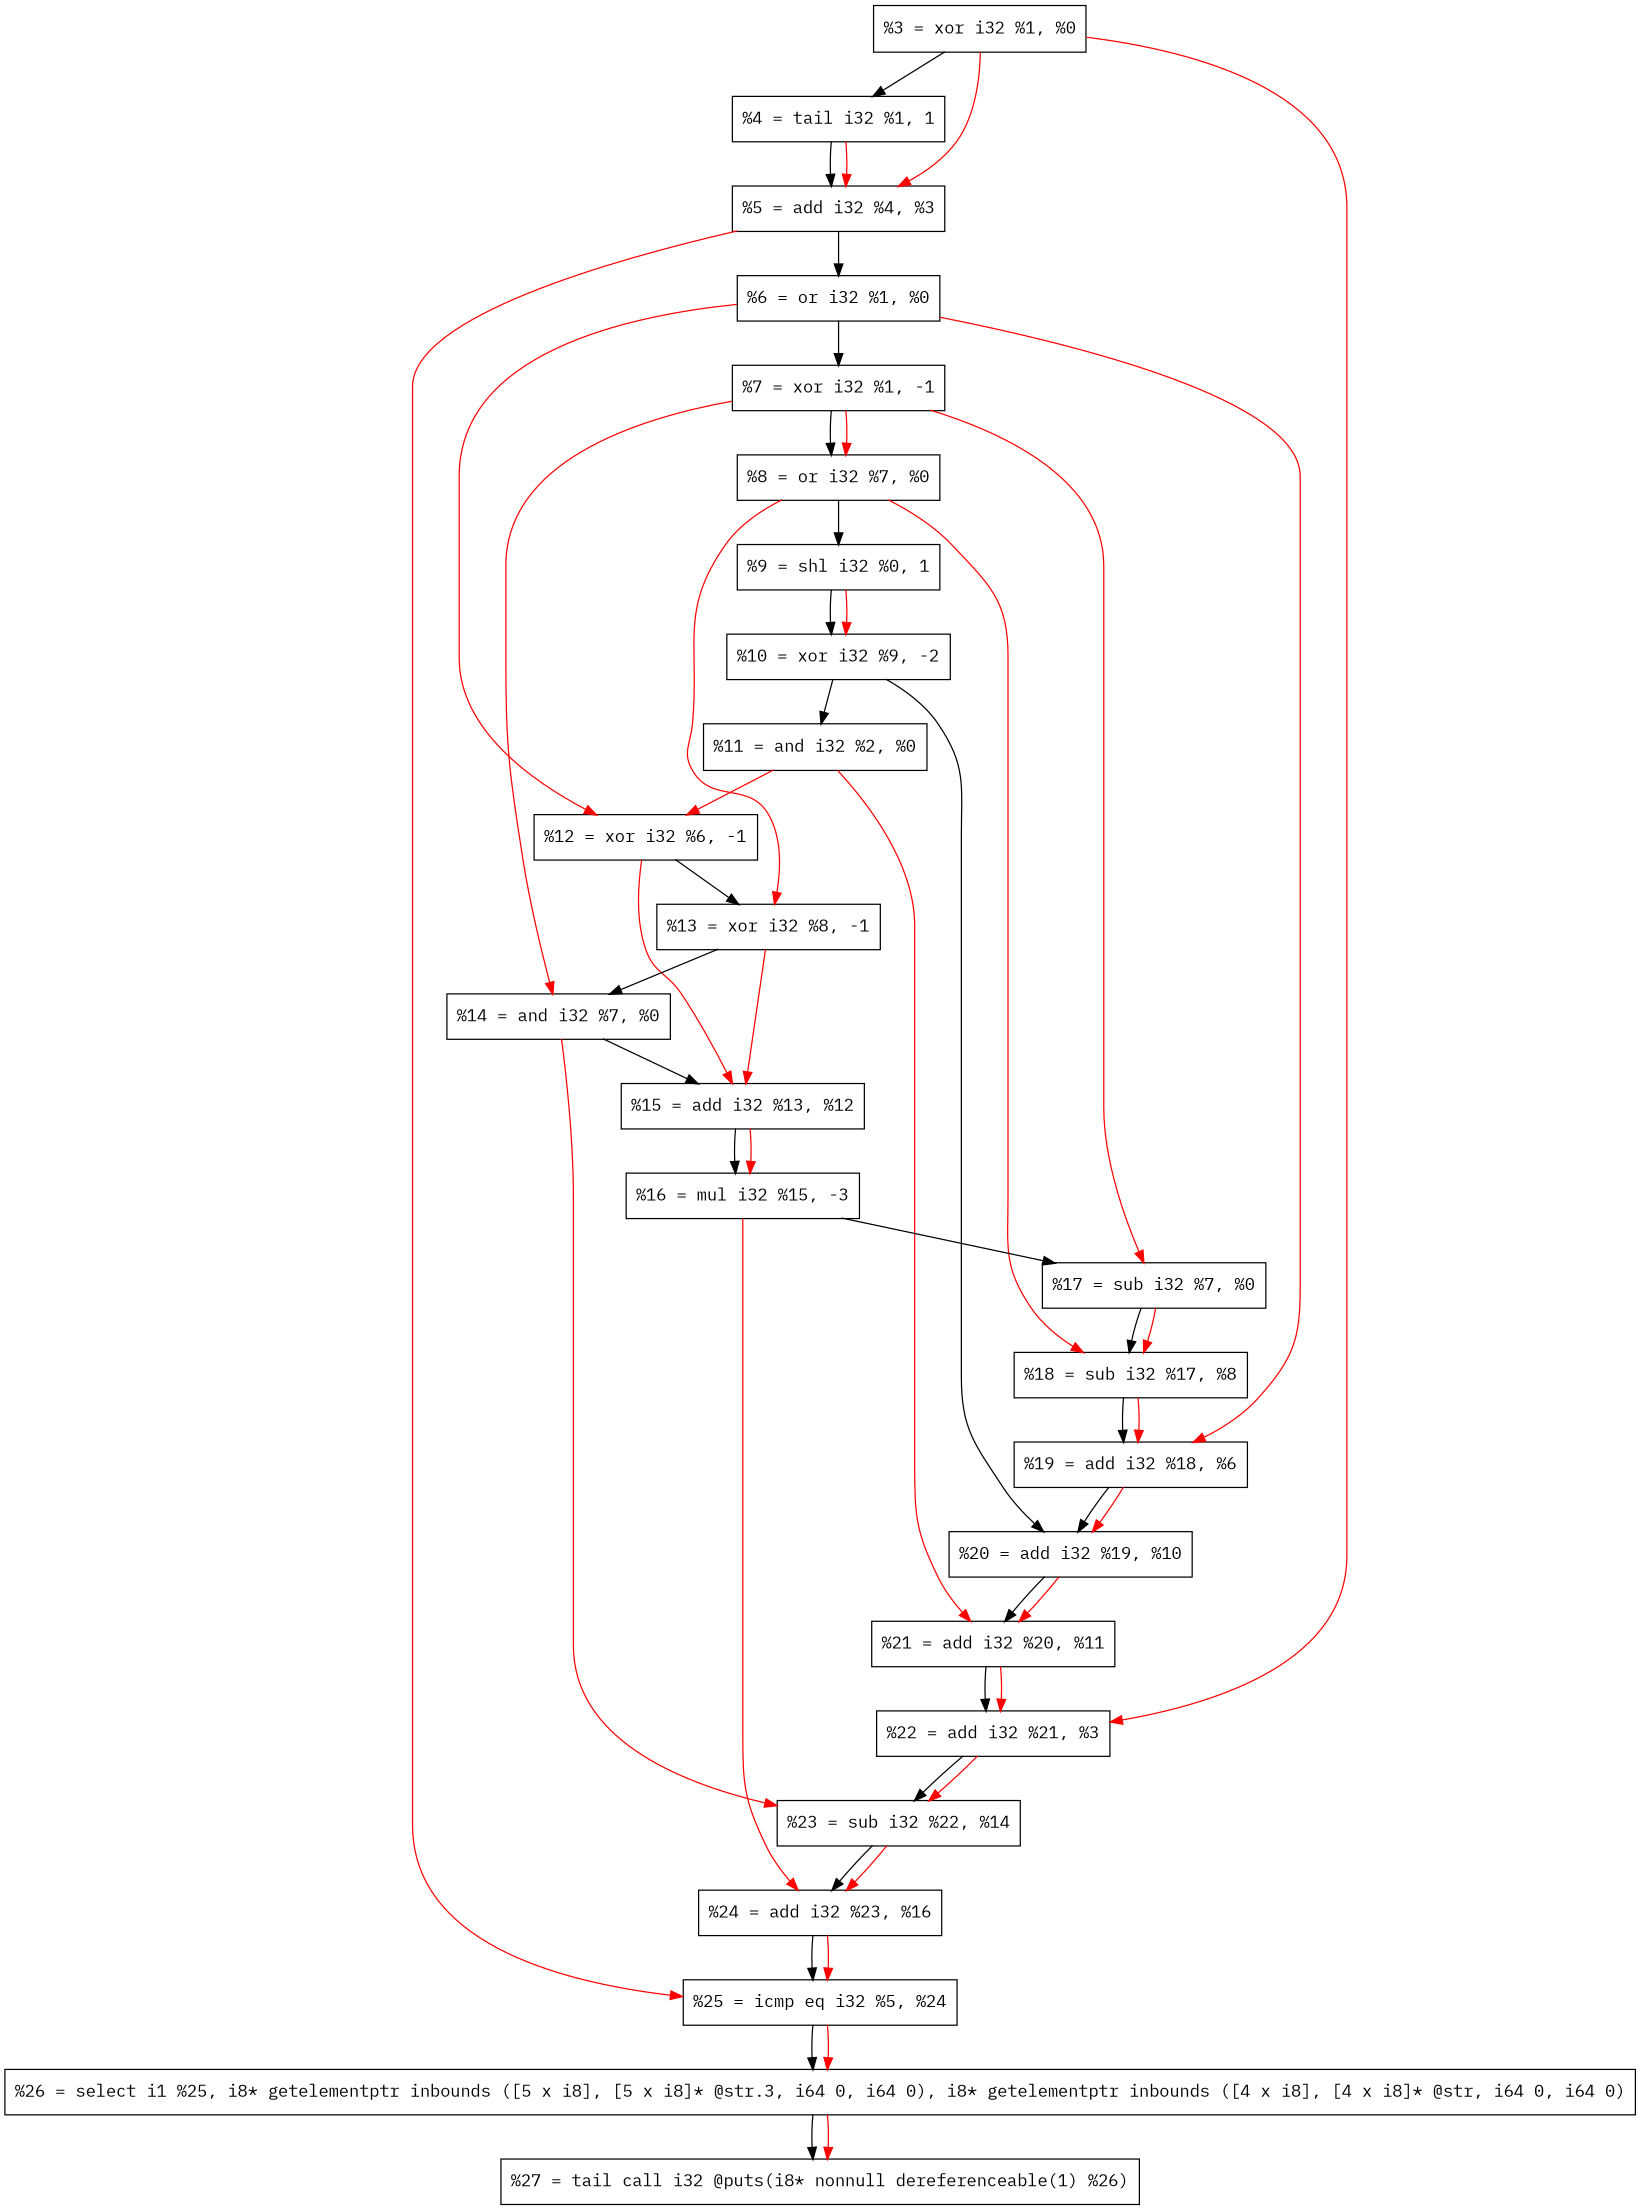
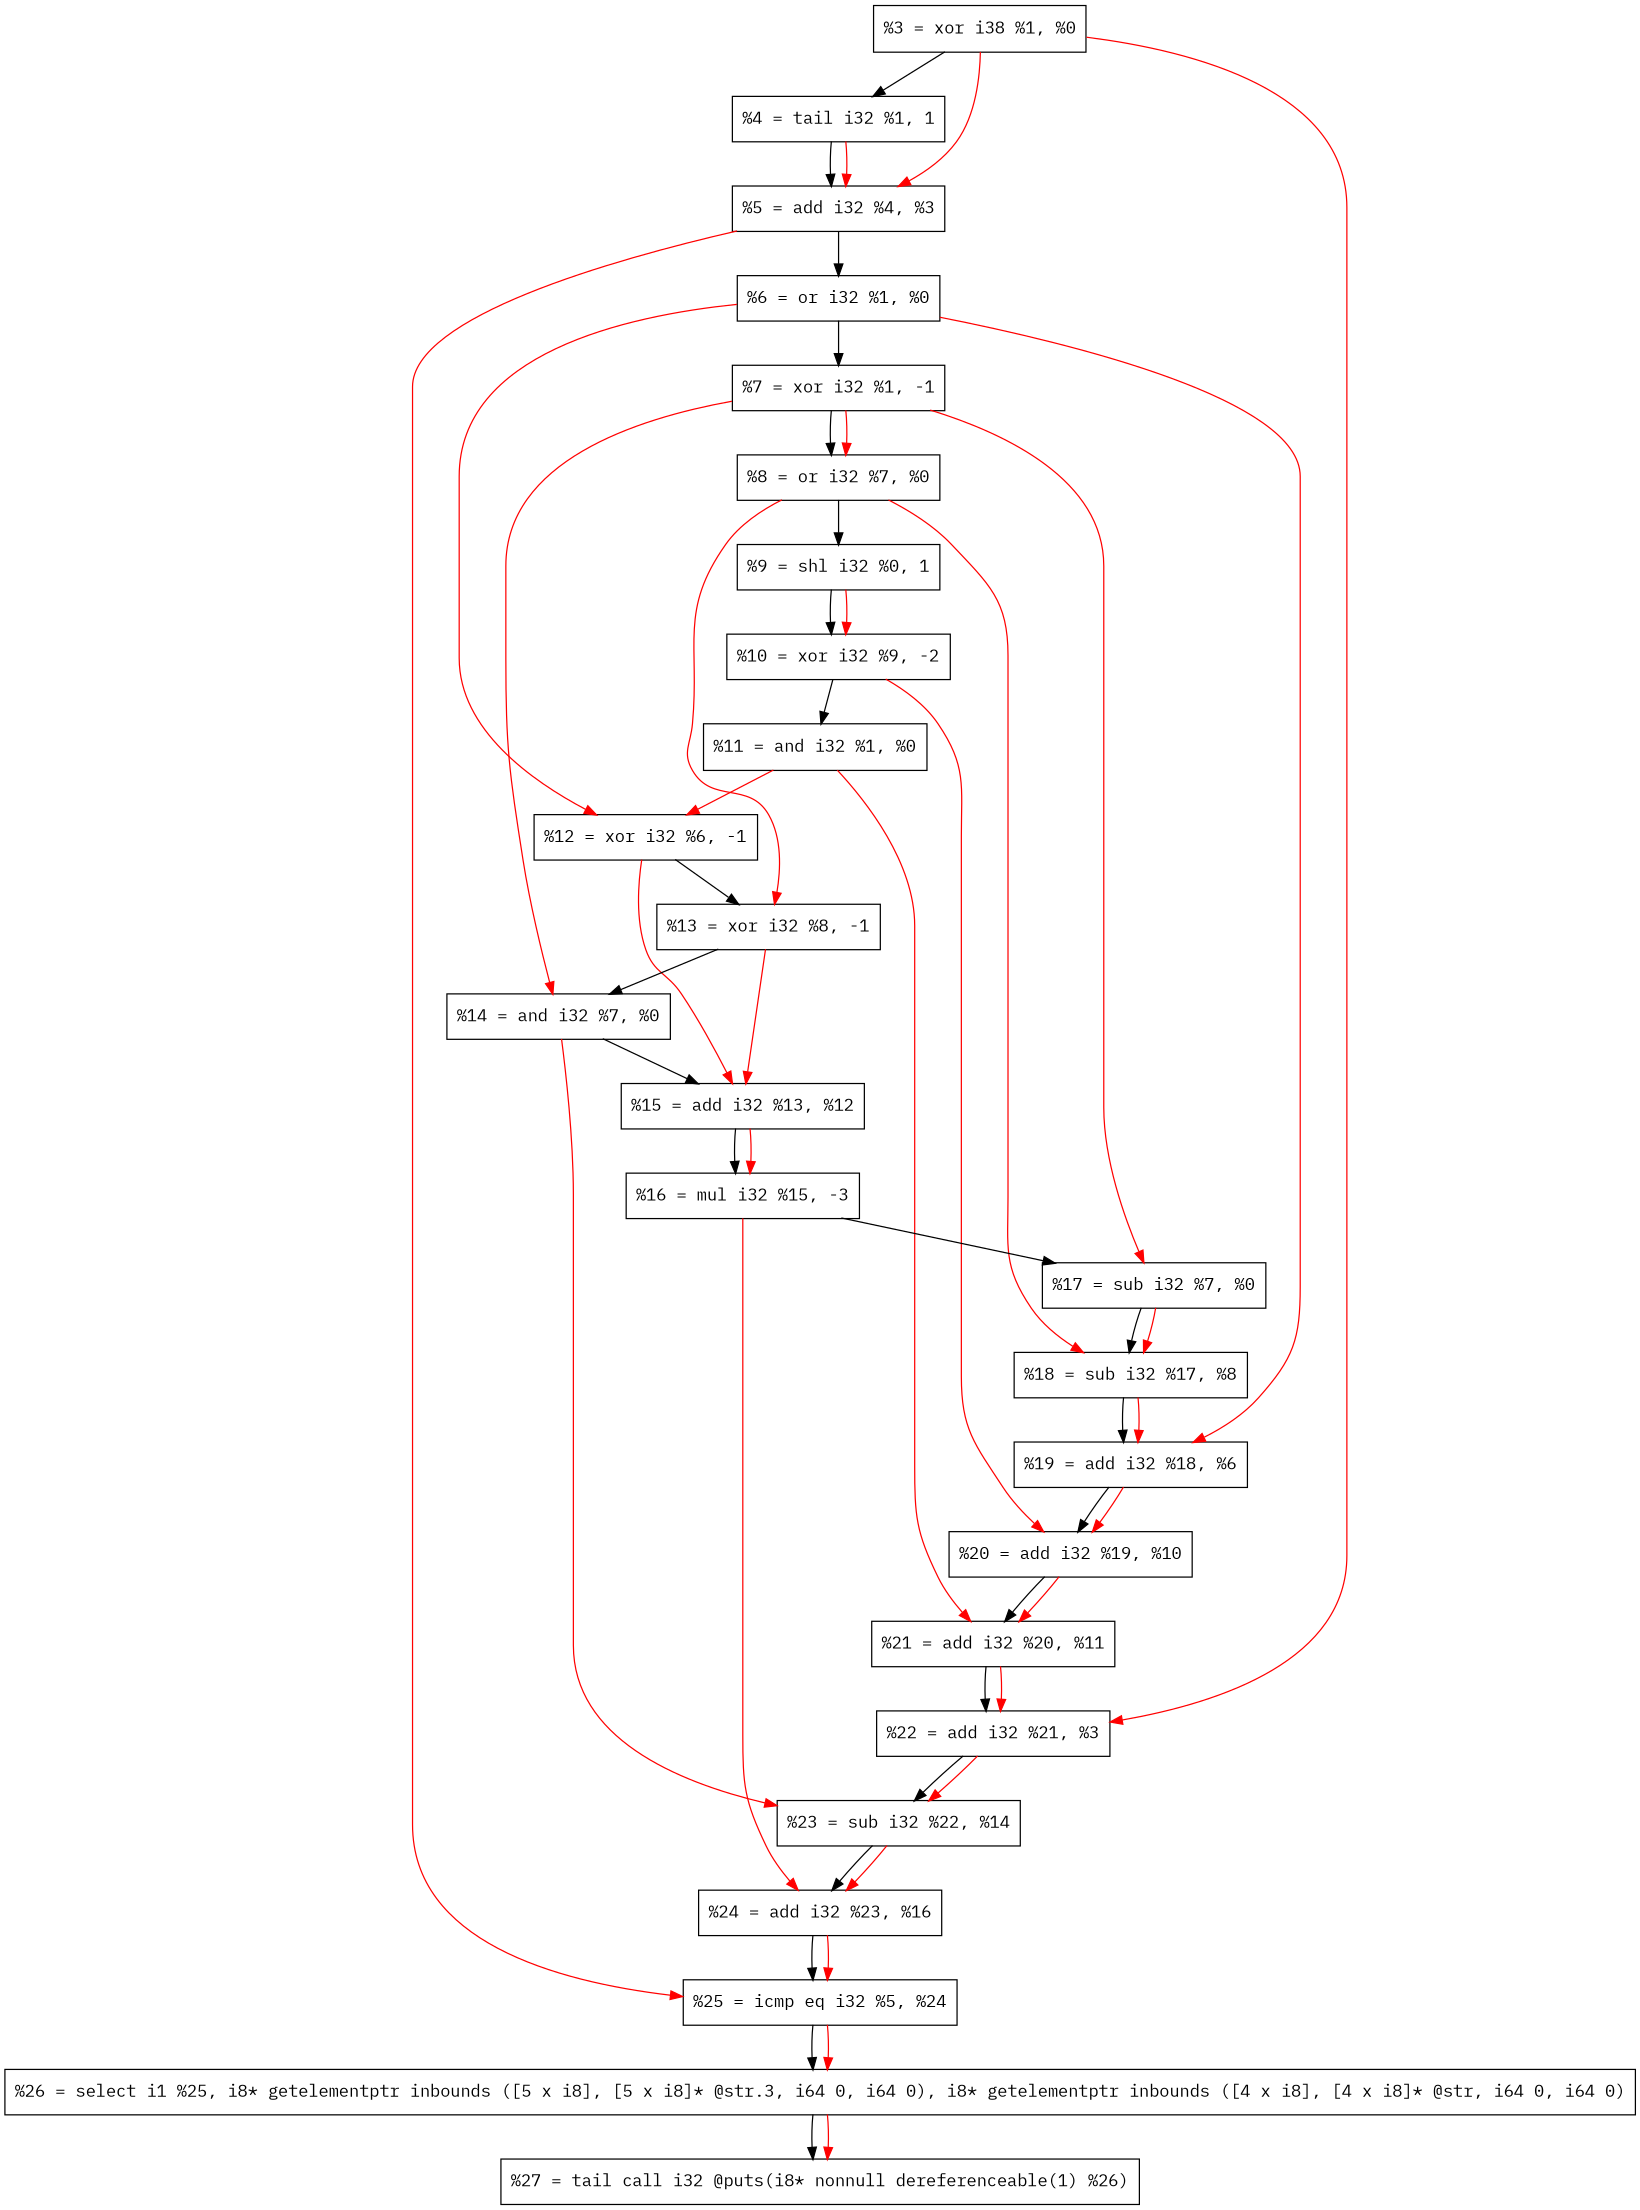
node "%3 = xor i32 %1, %0": label "%3 = xor i32 %1, %0" -> "%3 = xor i38 %1, %0"
node "%11 = and i32 %2, %0": label "%11 = and i32 %2, %0" -> "%11 = and i32 %1, %0"
edge "%10 = xor i32 %9, -2" -> "%20 = add i32 %19, %10": color black -> red
